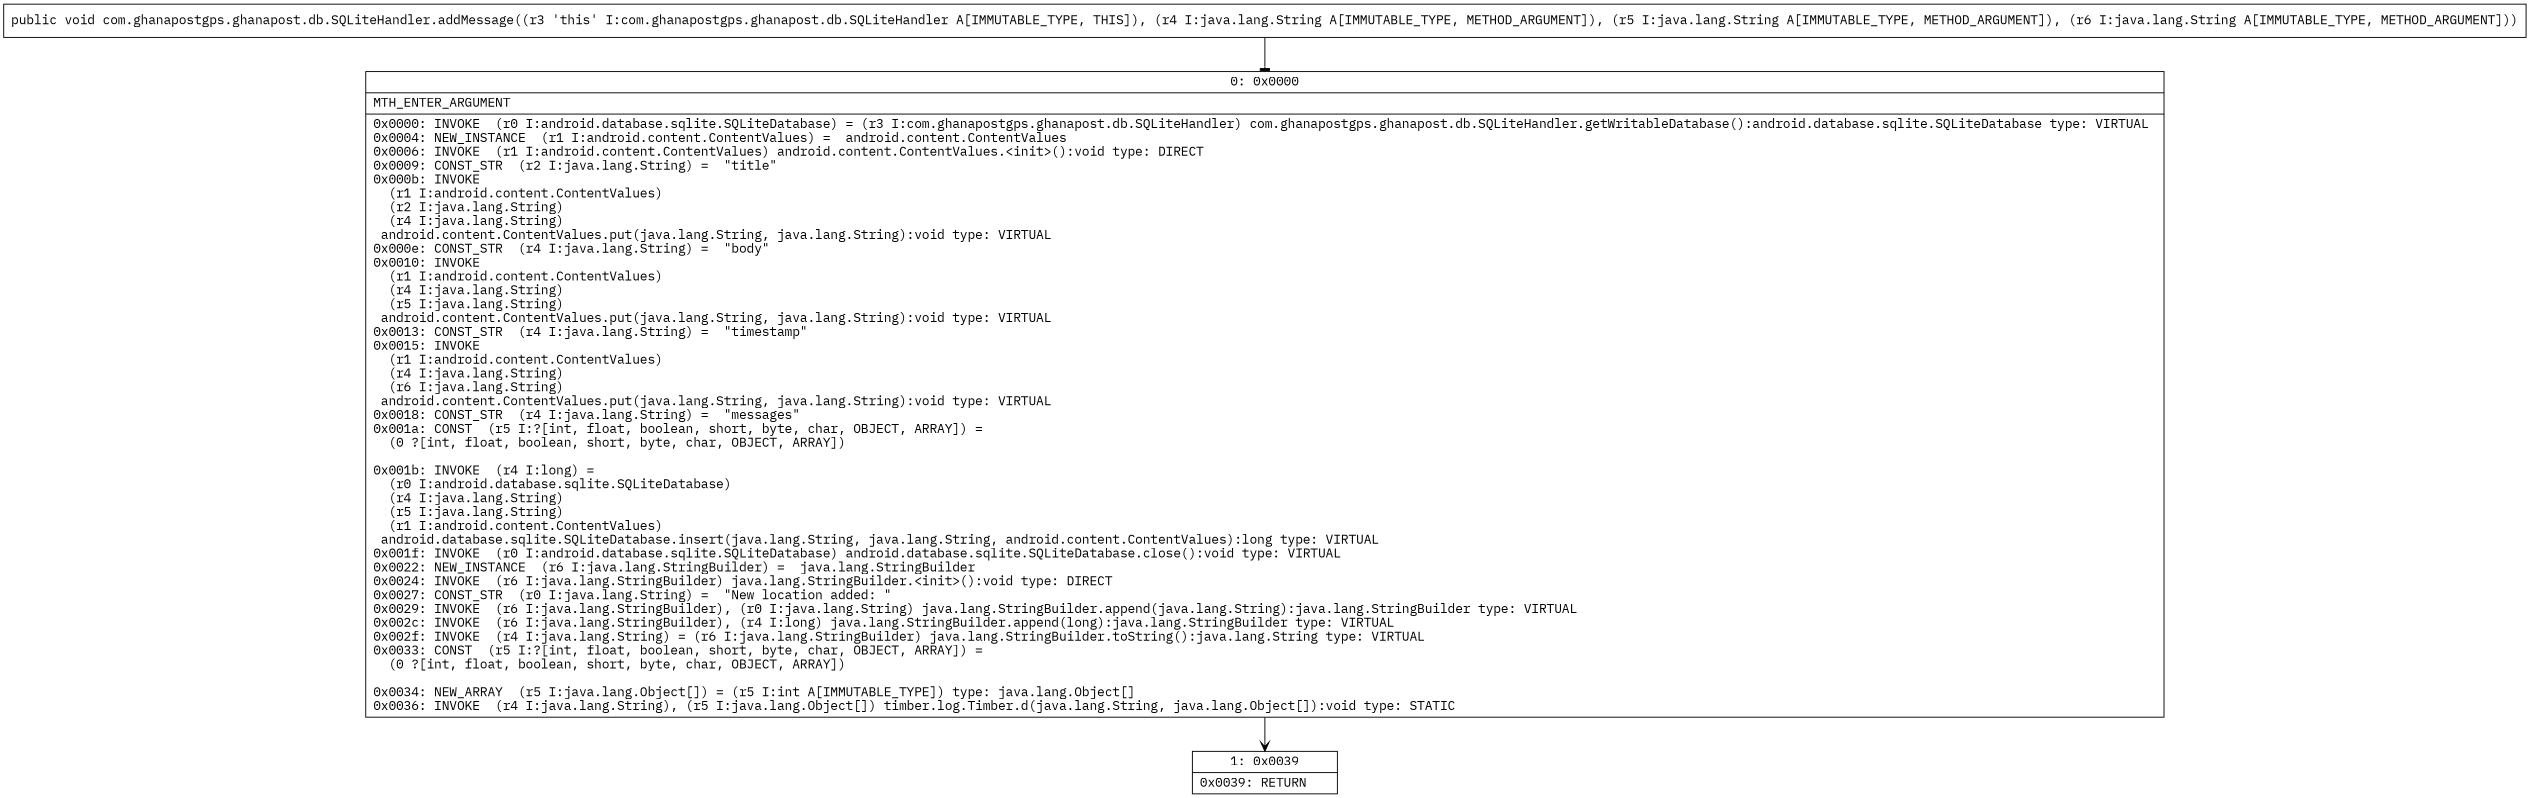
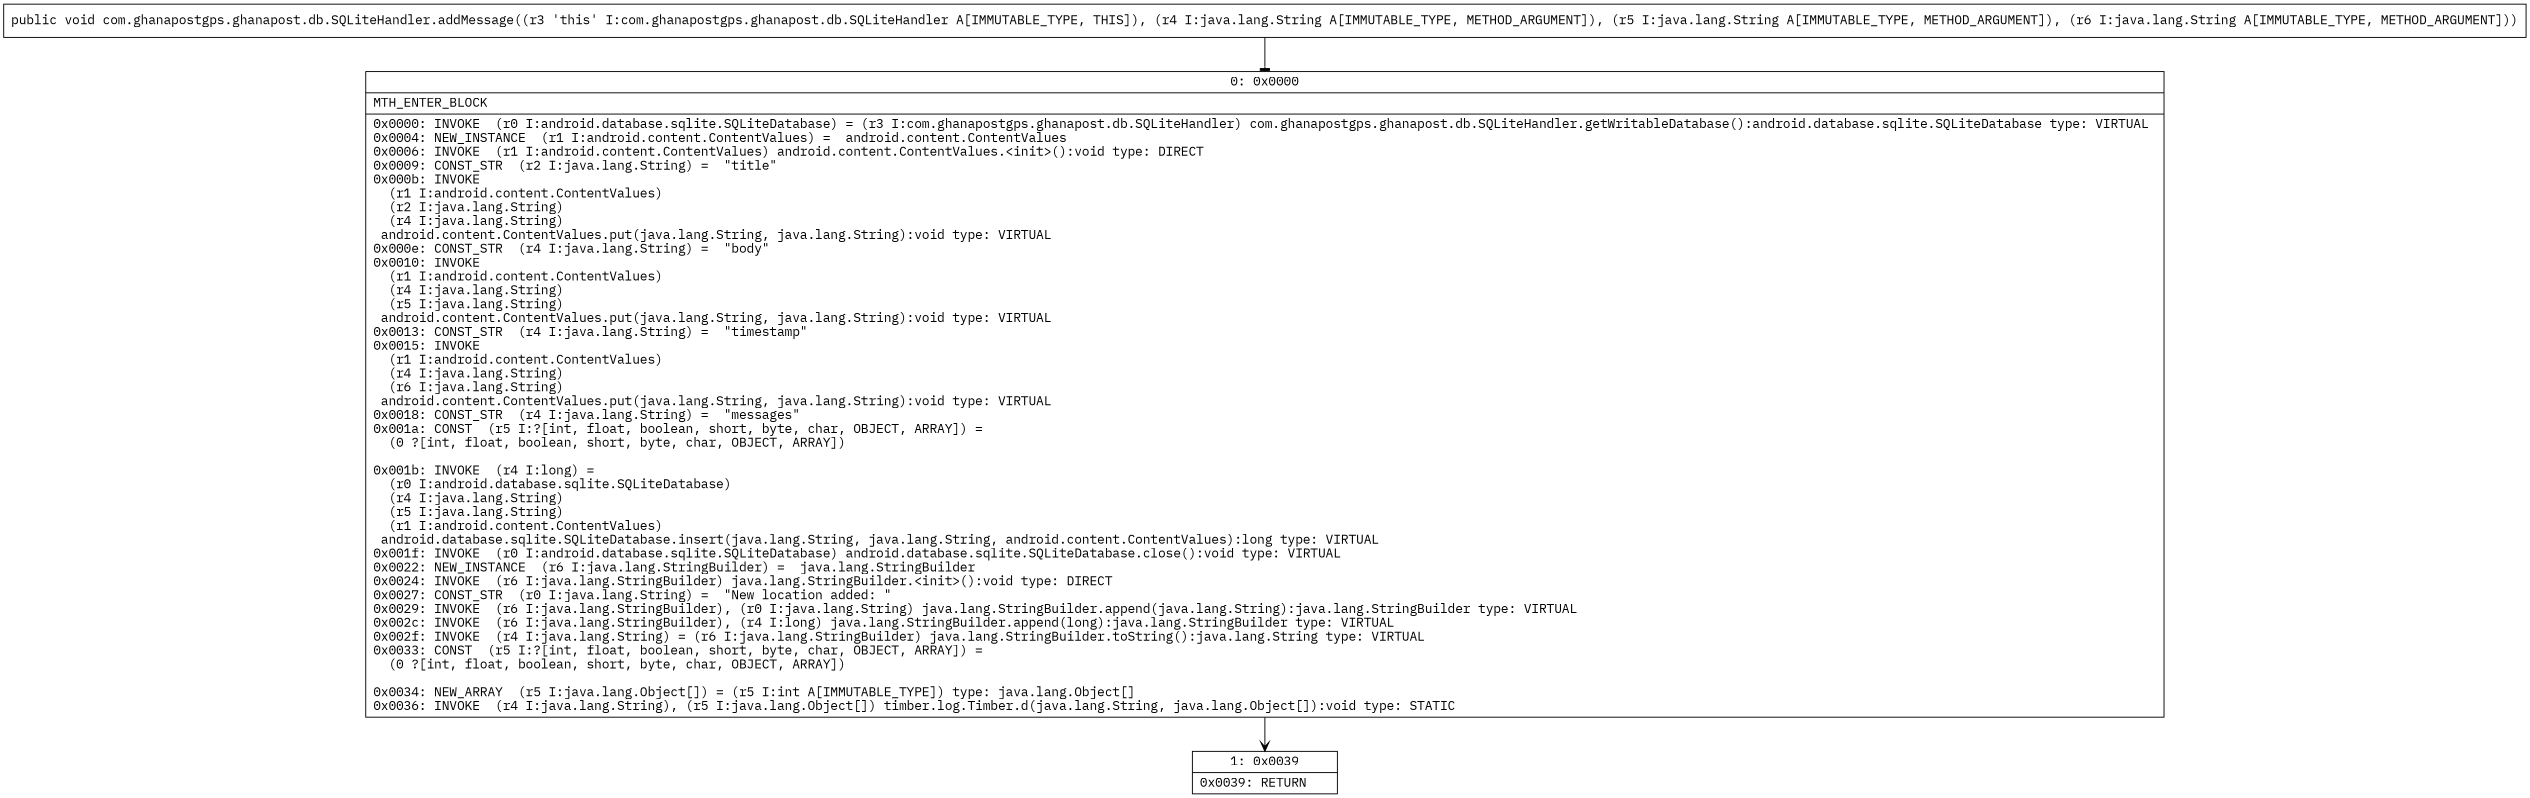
node "0: 0x0000": text "MTH_ENTER_ARGUMENT" -> "MTH_ENTER_BLOCK"
